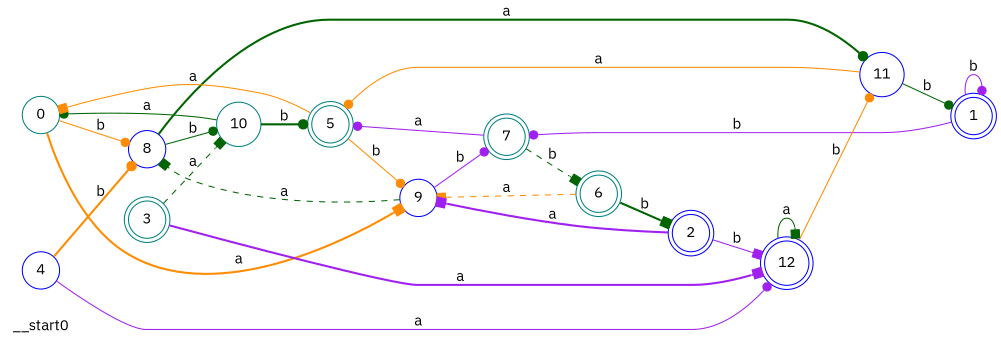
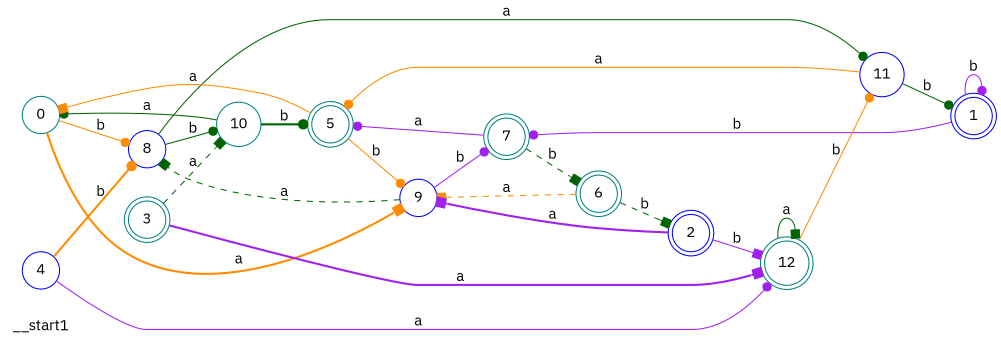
edge "8" -> "11": style bold -> solid
edge "6" -> "2": style bold -> dashed
node "12": color blue -> teal
node "__start0": label "__start0" -> "__start1"
